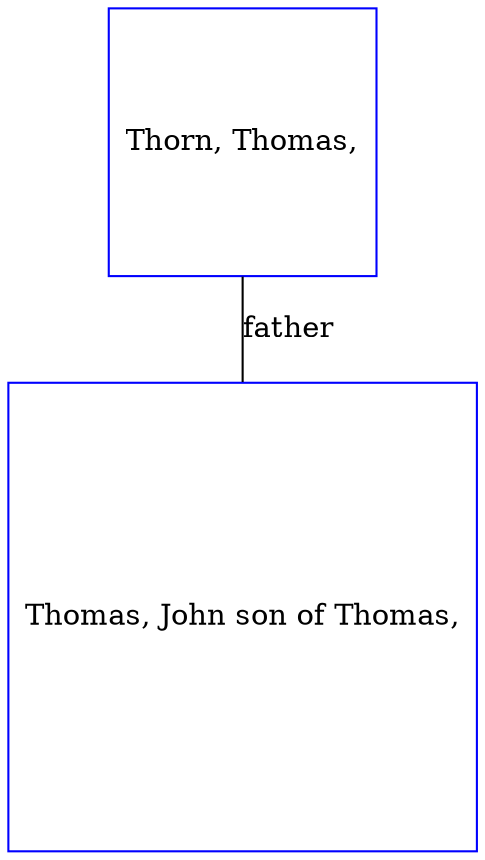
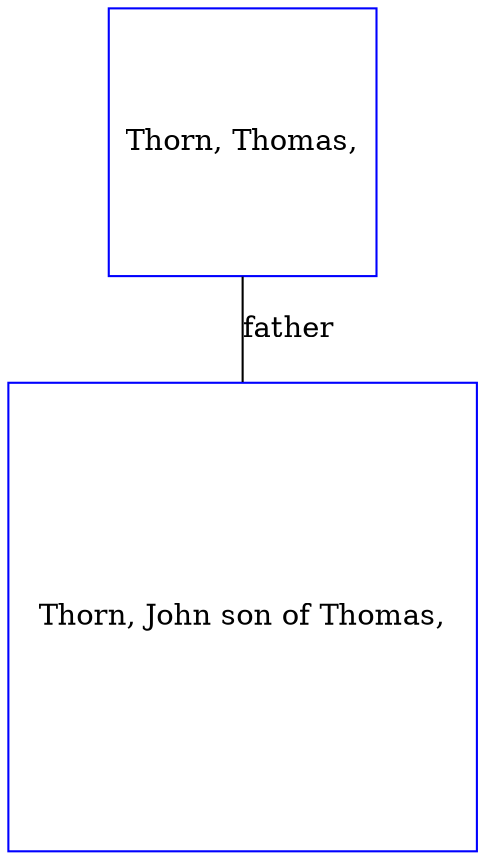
node "Thomas, John son of Thomas,": label "Thomas, John son of Thomas," -> "Thorn, John son of Thomas,"
